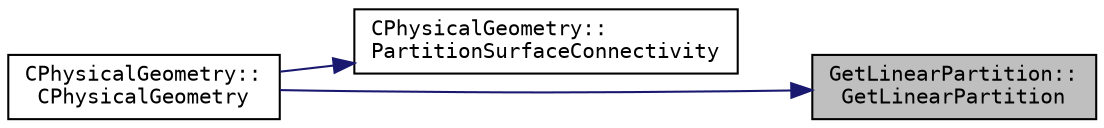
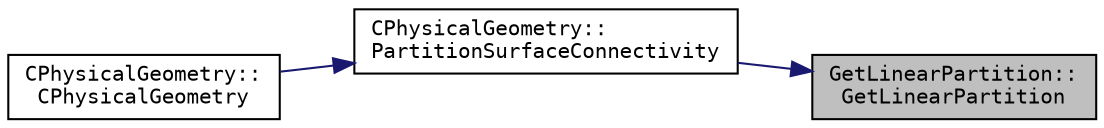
edge "CPhysicalGeometry:: CPhysicalGeometry" -> "GetLinearPartition:: GetLinearPartition": now "CPhysicalGeometry:: PartitionSurfaceConnectivity" -> "GetLinearPartition:: GetLinearPartition"
